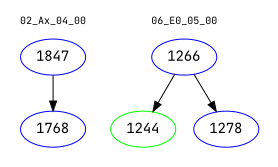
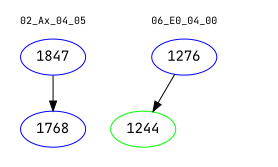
cluster "02_Ax_04_00": label "02_Ax_04_00" -> "02_Ax_04_05"
cluster "06_E0_05_00": label "06_E0_05_00" -> "06_E0_04_00"
node "1266": label "1266" -> "1276"
node "1278": removed
